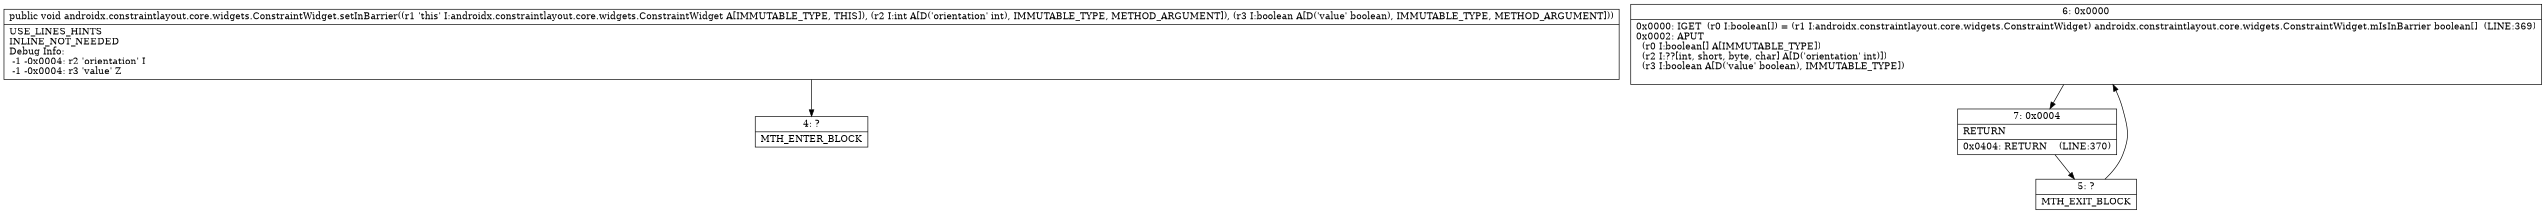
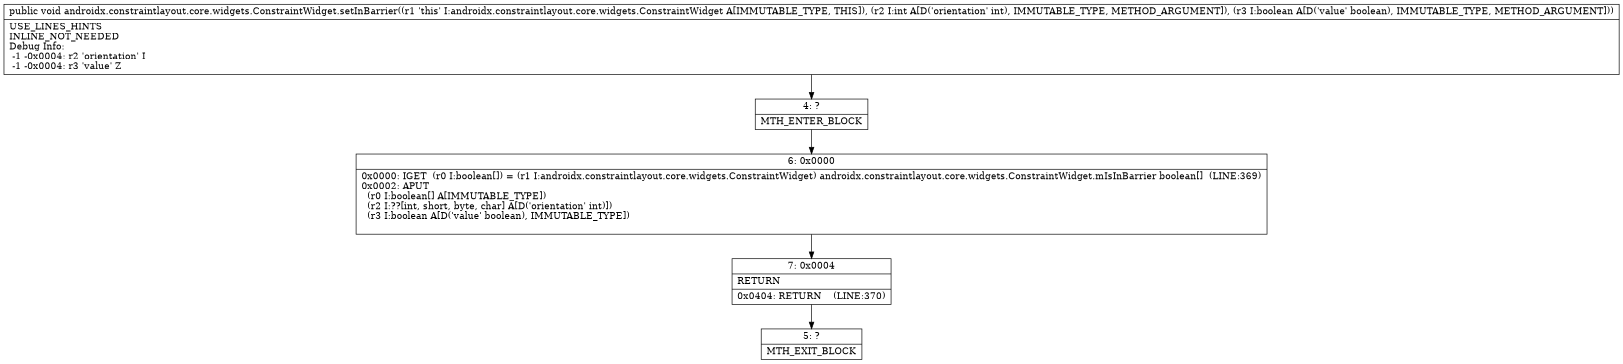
edge "5: ?" -> "6: 0x0000": now "4: ?" -> "6: 0x0000"
